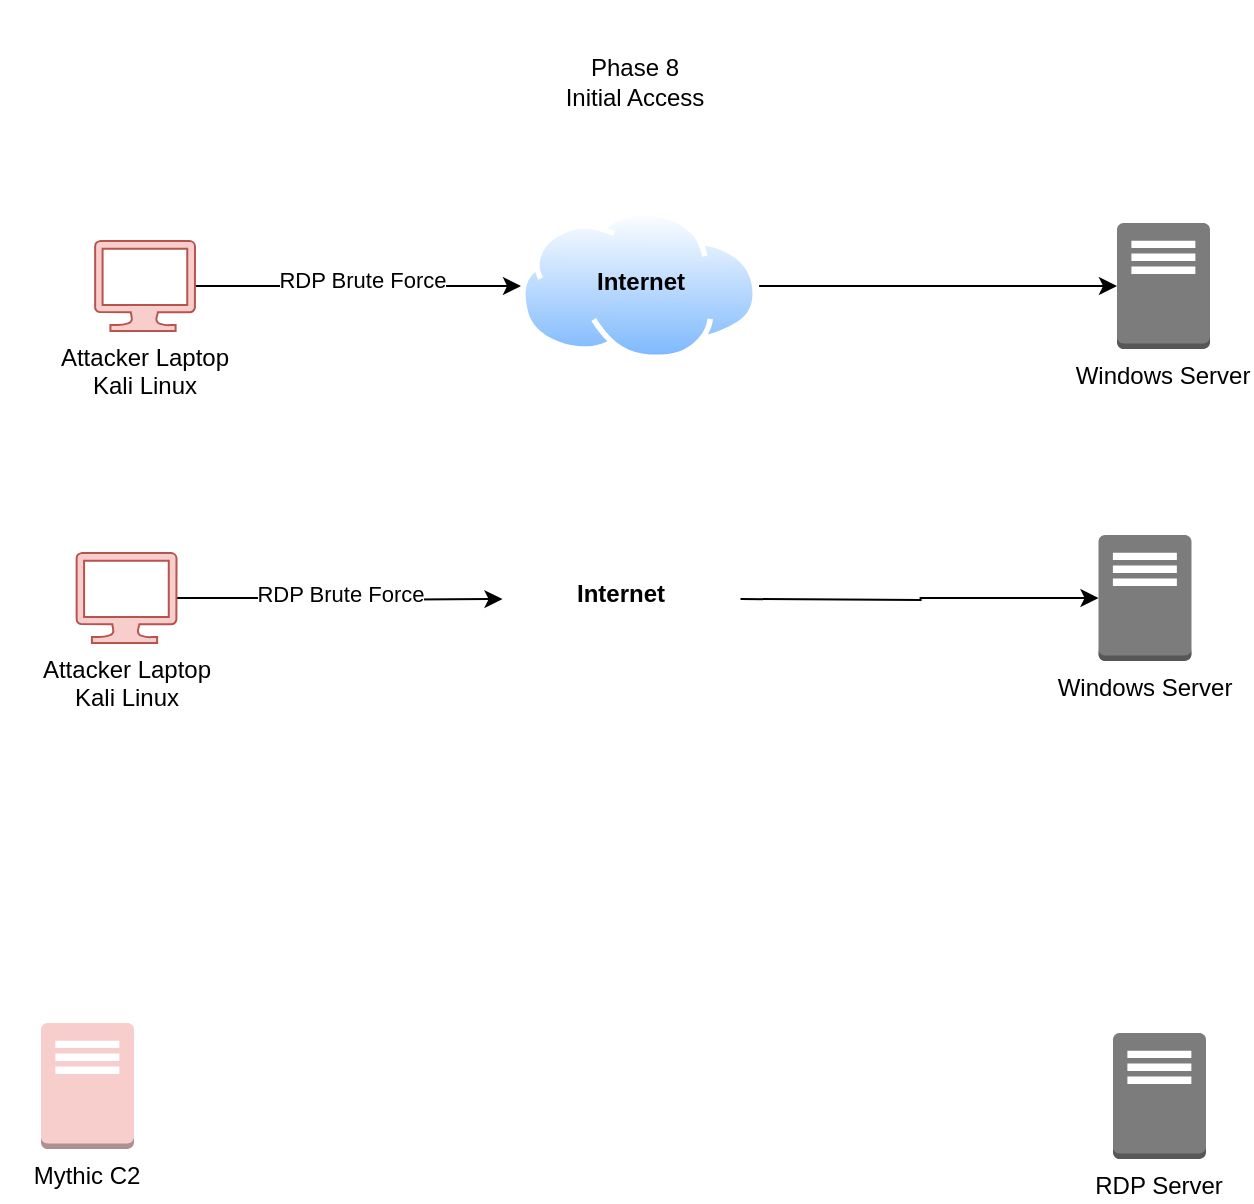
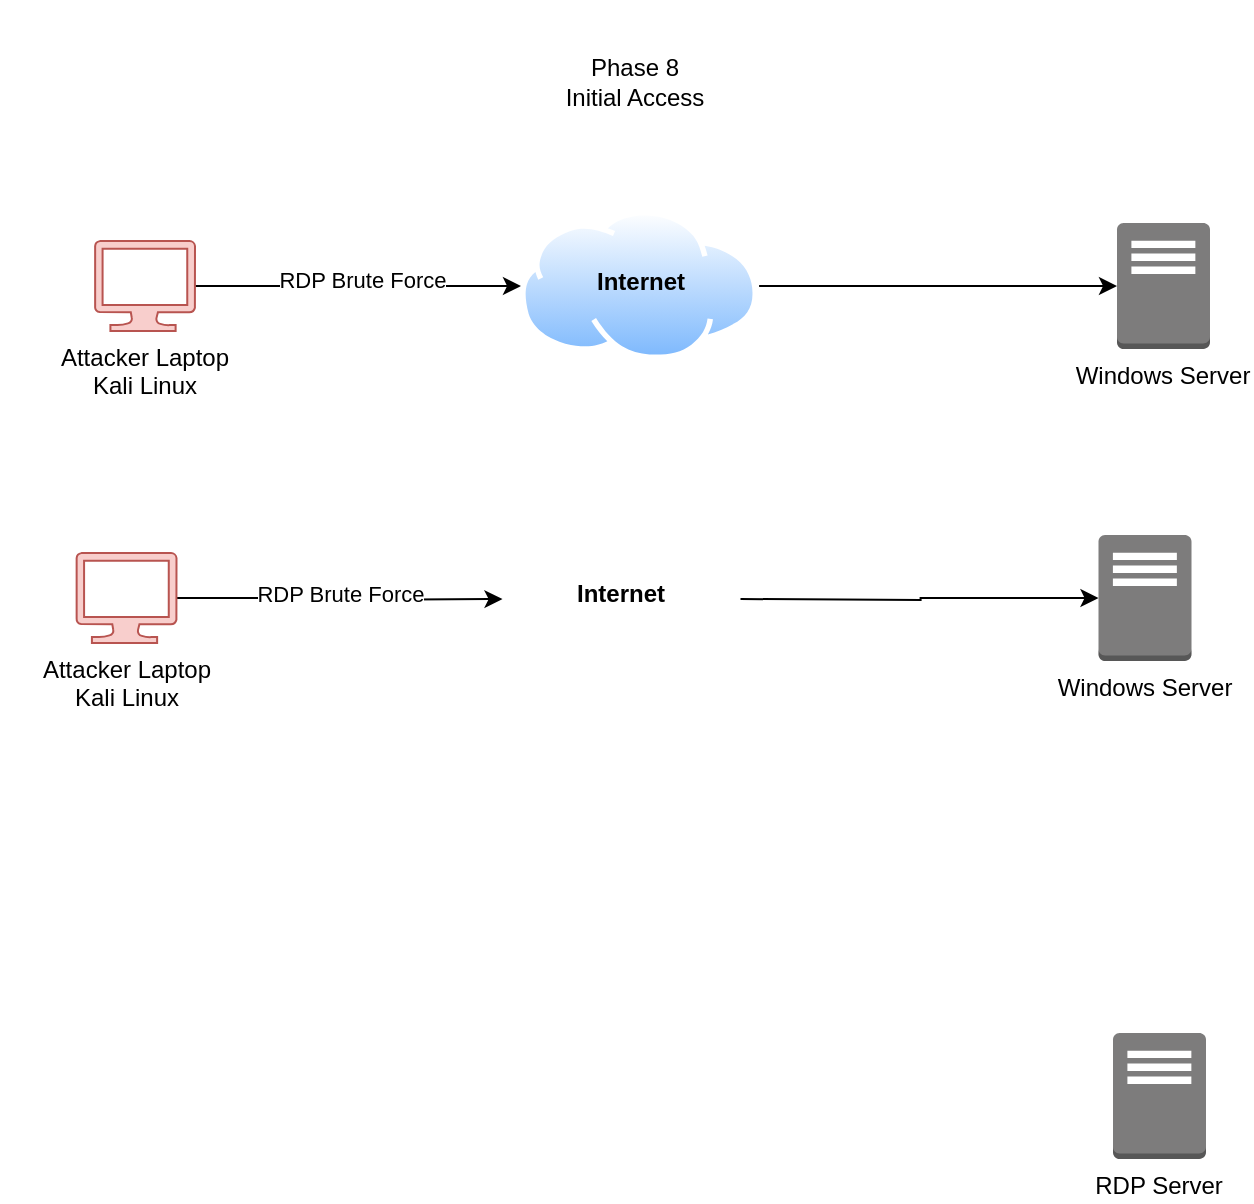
node "Mythic C2": removed
